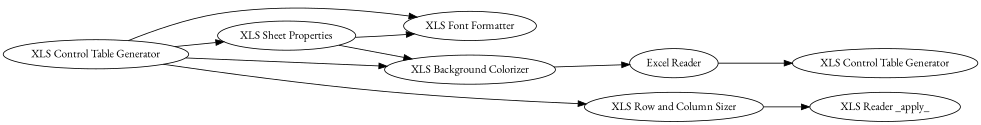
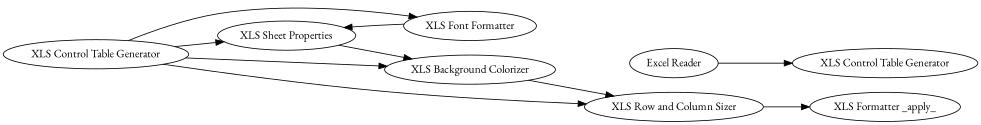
edge "XLS Sheet Properties" -> "XLS Font Formatter": reversed
edge "XLS Background Colorizer" -> "Excel Reader": now "XLS Background Colorizer" -> "XLS Row and Column Sizer"
node "XLS Reader _apply_": label "XLS Reader _apply_" -> "XLS Formatter _apply_"
